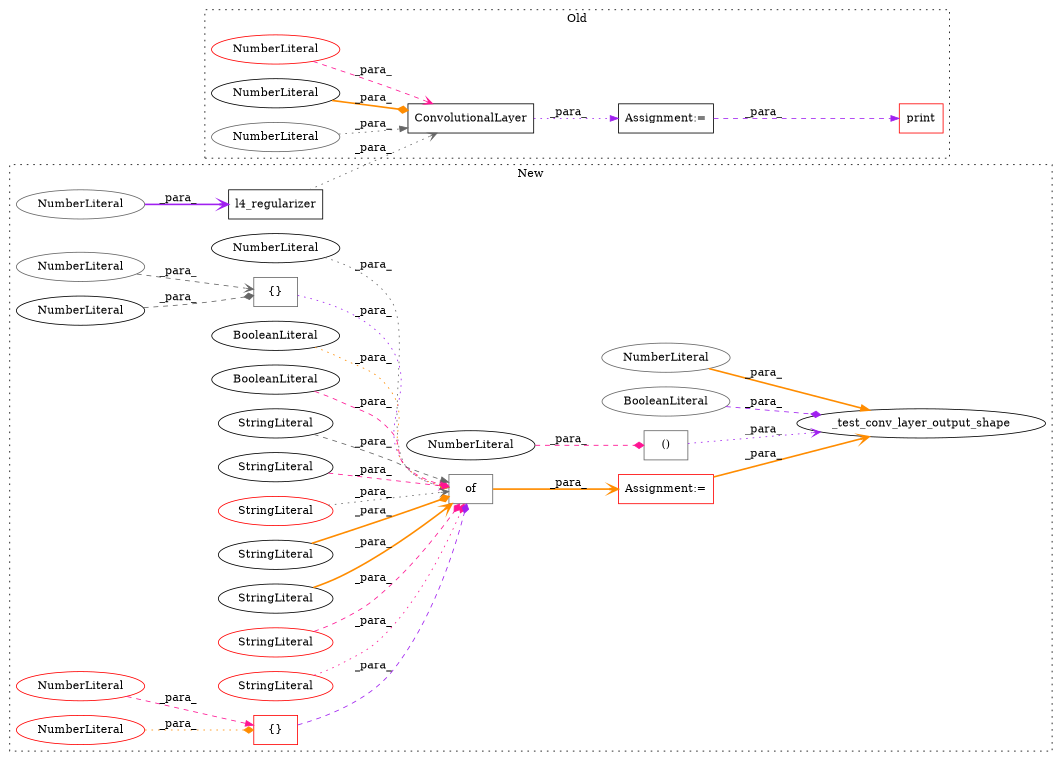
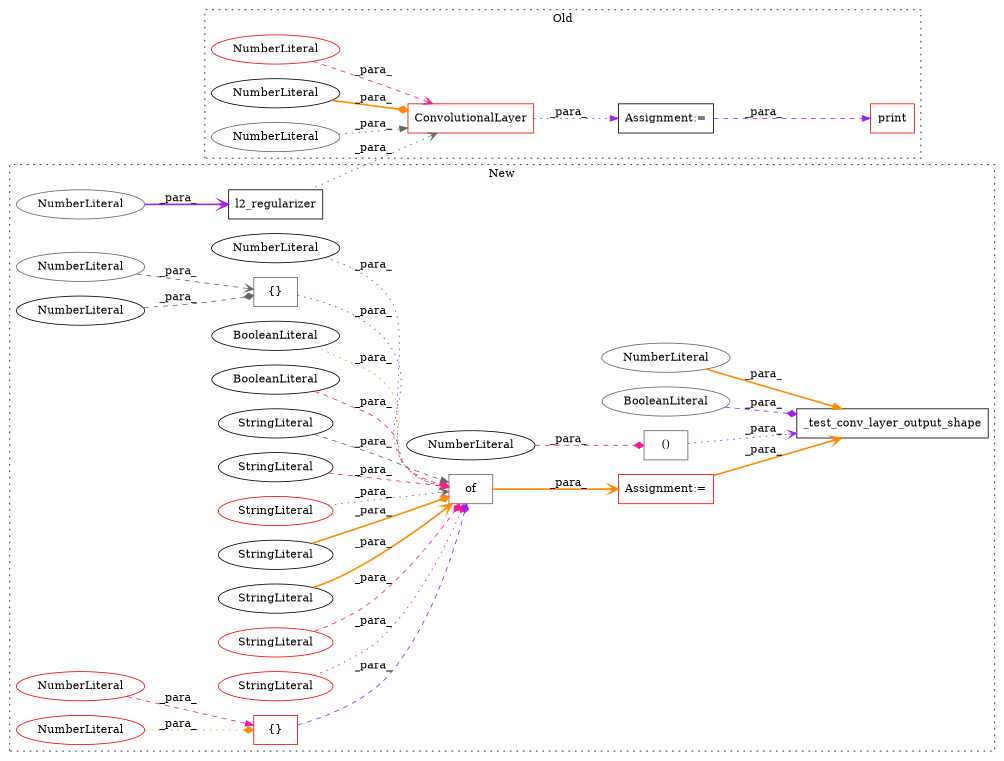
node "ConvolutionalLayer": color black -> red
node "l4_regularizer": label "l4_regularizer" -> "l2_regularizer"
node "_test_conv_layer_output_shape": shape ellipse -> box
